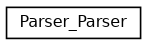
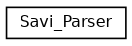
node "Parser_Parser": label "Parser_Parser" -> "Savi_Parser"
